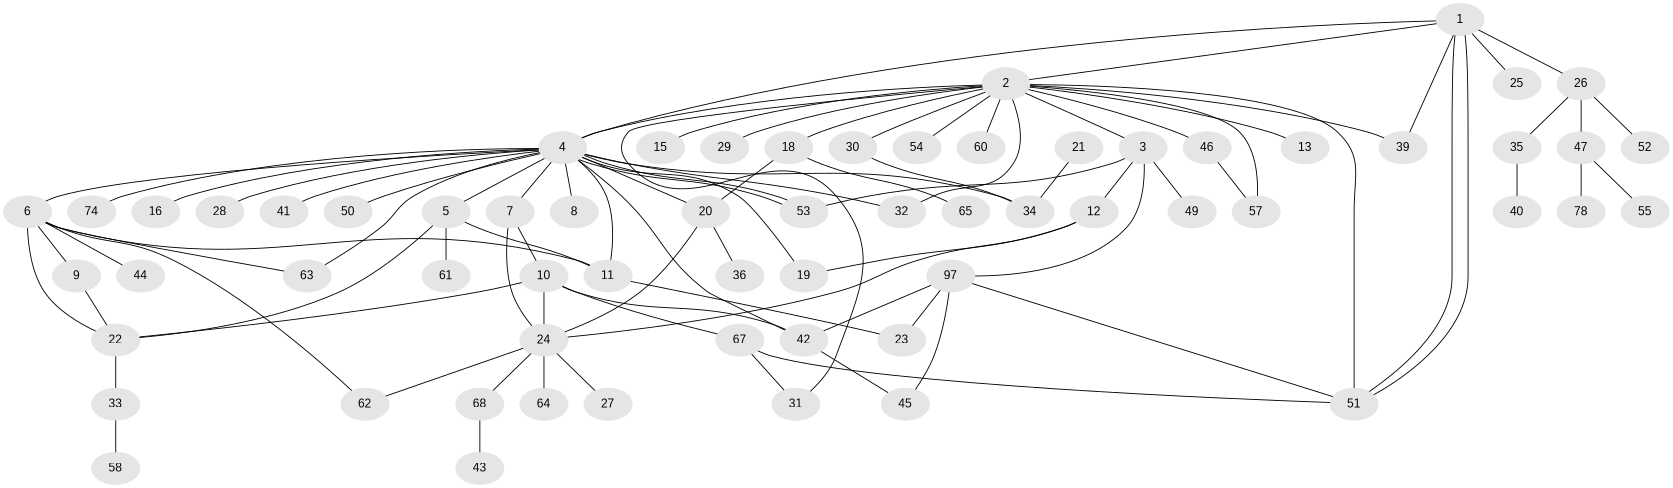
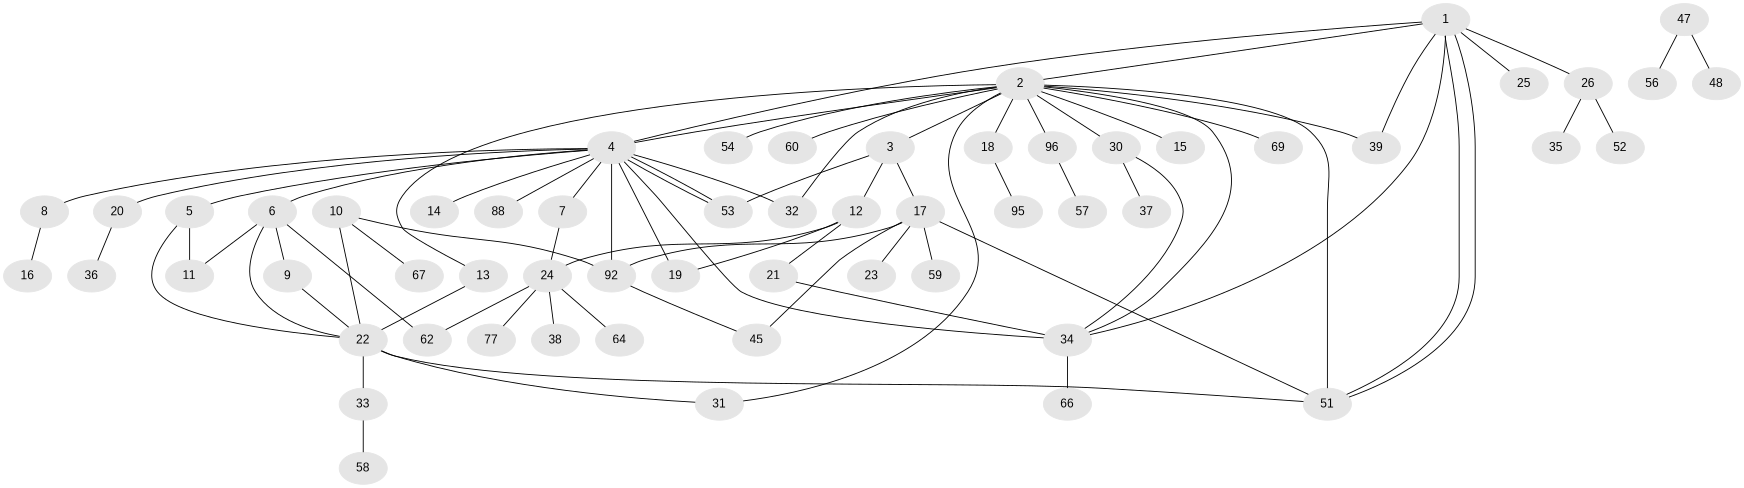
edge "26" -- "47": removed
edge "2" -- "57": now "2" -- "34"
node "29": label "29" -> "69"
node "46": label "46" -> "96"
edge "4" -- "16": now "8" -- "16"
edge "18" -- "20": removed
edge "4" -- "11": removed
node "74": label "74" -> "14"
node "28": label "28" -> "88"
node "41": removed
node "50": removed
node "65": label "65" -> "95"
node "37": added
node "49": removed
node "40": removed
node "78": label "78" -> "48"
node "55": label "55" -> "56"
edge "1" -- "34": added
edge "7" -- "10": removed
edge "12" -- "21": added
node "44": removed
node "63": removed
node "61": removed
node "59": added
node "97": label "97" -> "17"
edge "20" -- "24": removed
edge "11" -- "23": removed
edge "13" -- "22": added
edge "10" -- "24": removed
node "42": label "42" -> "92"
edge "67" -- "31": now "22" -- "31"
edge "67" -- "51": now "22" -- "51"
node "68": label "68" -> "38"
node "27": label "27" -> "77"
node "66": added
node "43": removed
